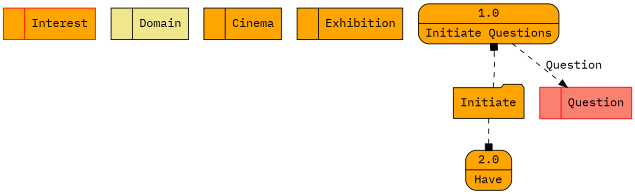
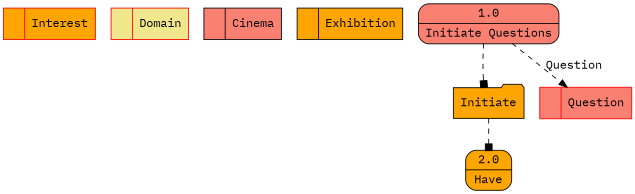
node "Domain": color black -> red
node "Cinema": fillcolor orange -> salmon
node "1.0": fillcolor orange -> salmon
edge "Initiate" -> "1.0": reversed
